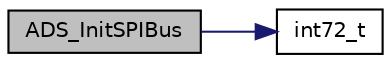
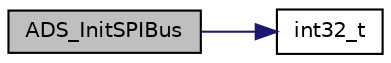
node "int72_t": label "int72_t" -> "int32_t"
